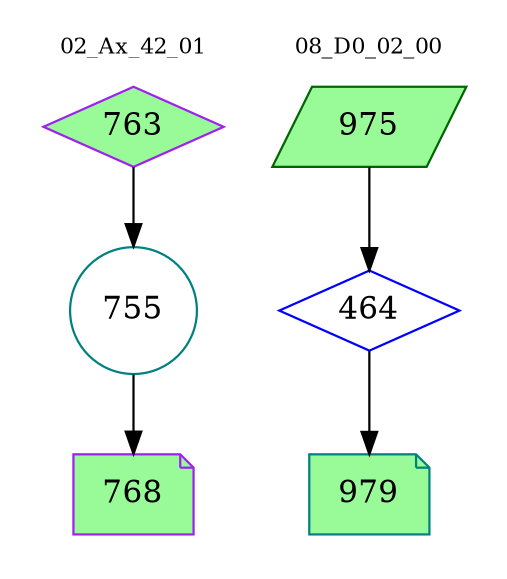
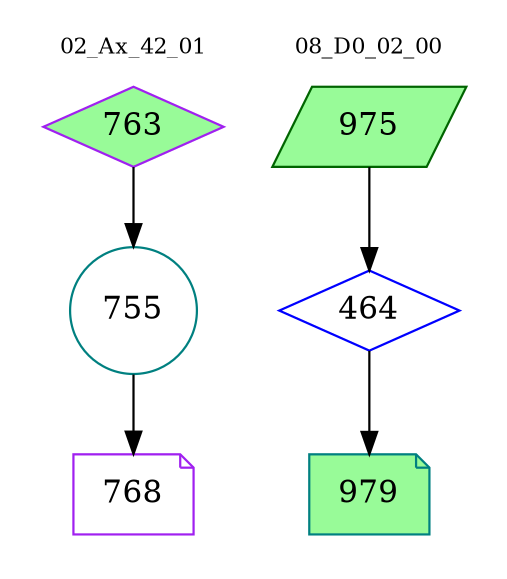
node "768": fillcolor palegreen -> white
